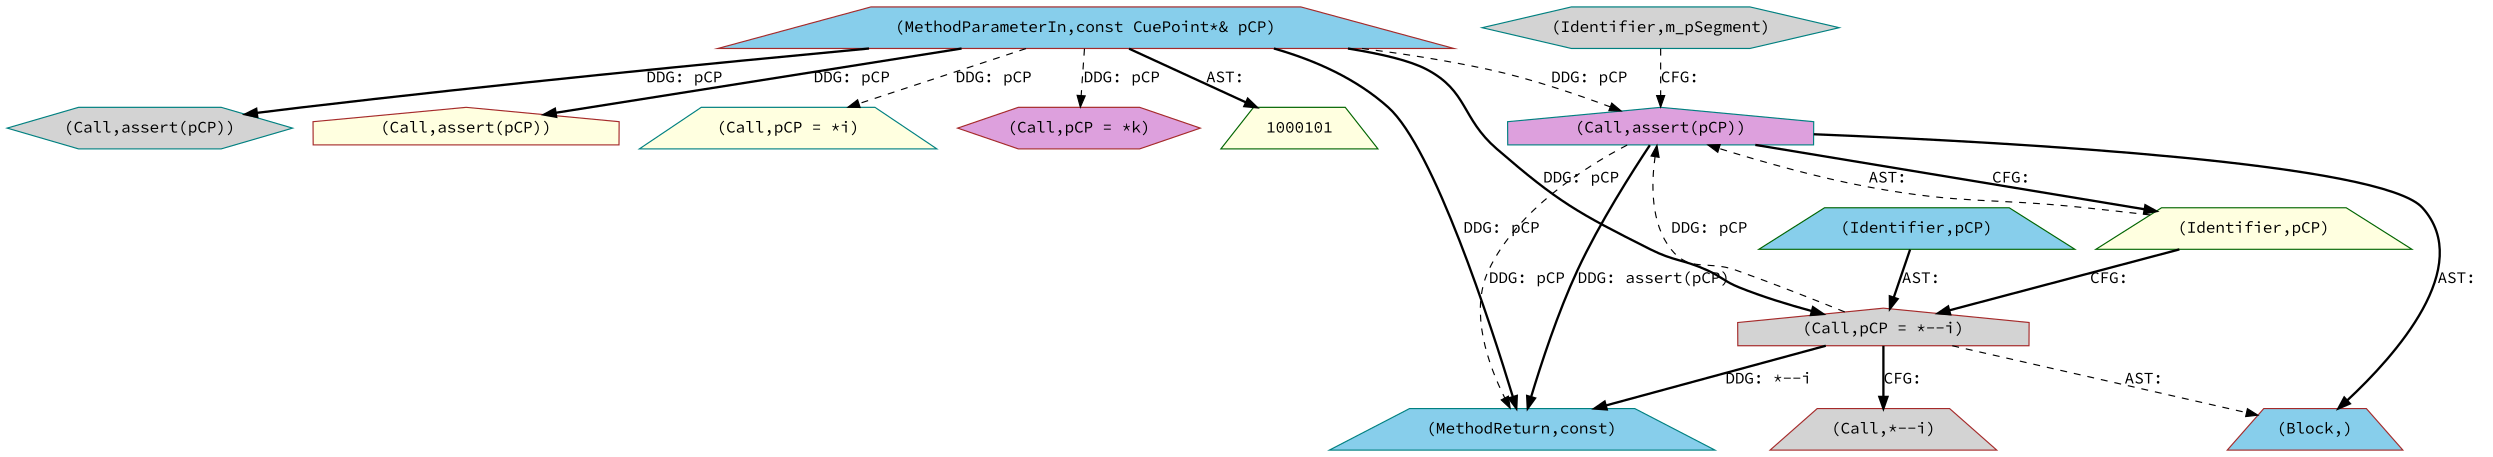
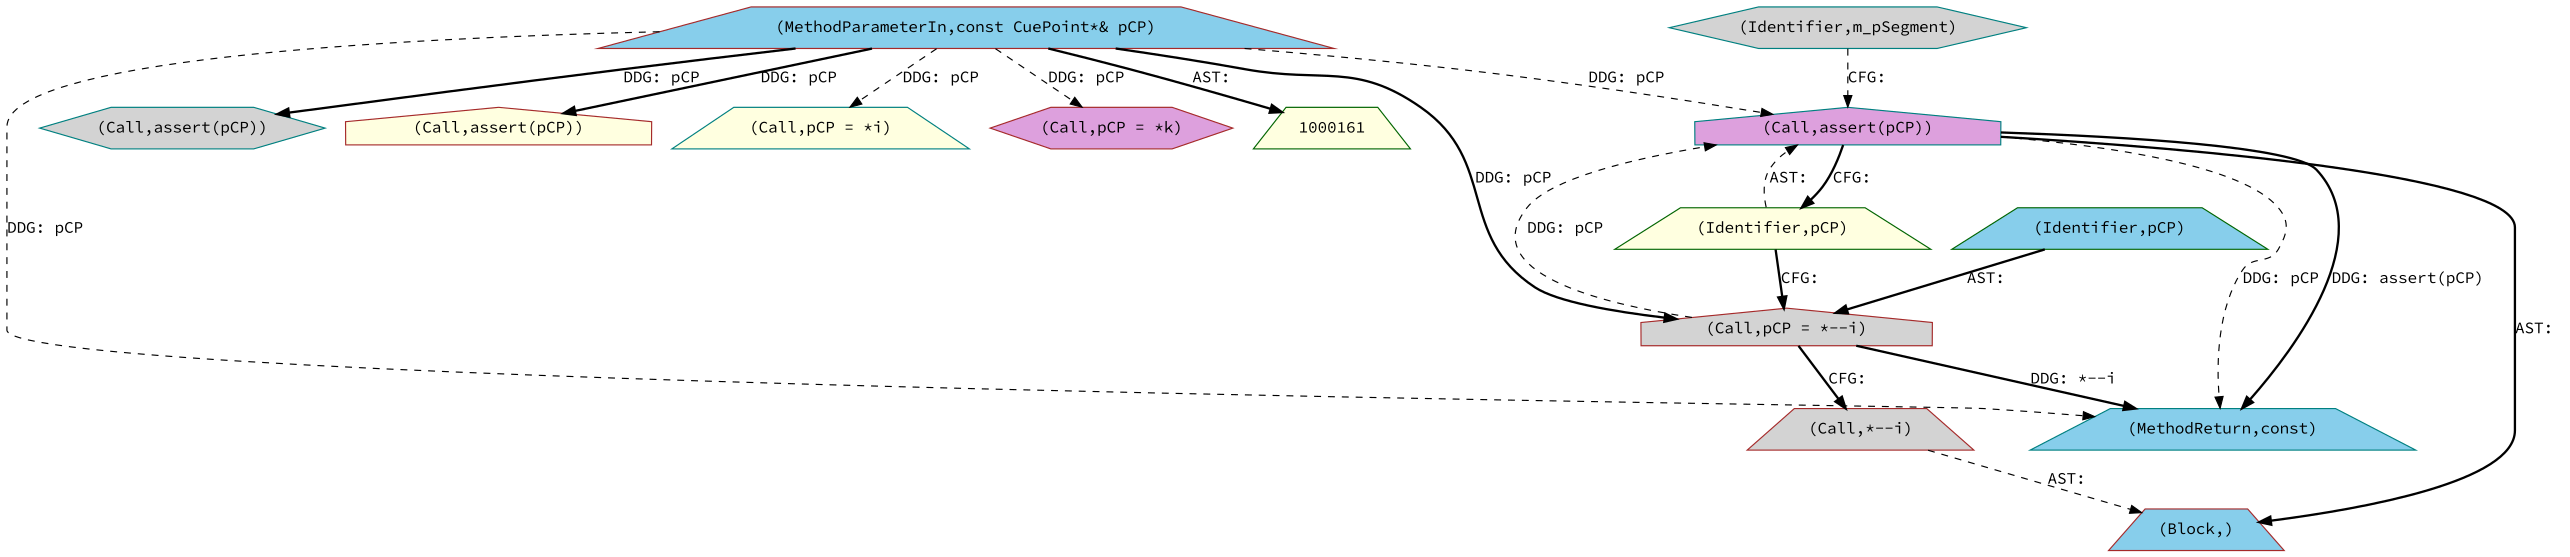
node "1000101": label "1000101" -> "1000161"
edge "(MethodParameterIn,const CuePoint*& pCP)" -> "(MethodReturn,const)": style bold -> dashed
edge "(Call,pCP = *--i)" -> "(Block,)": now "(Call,*--i)" -> "(Block,)"
